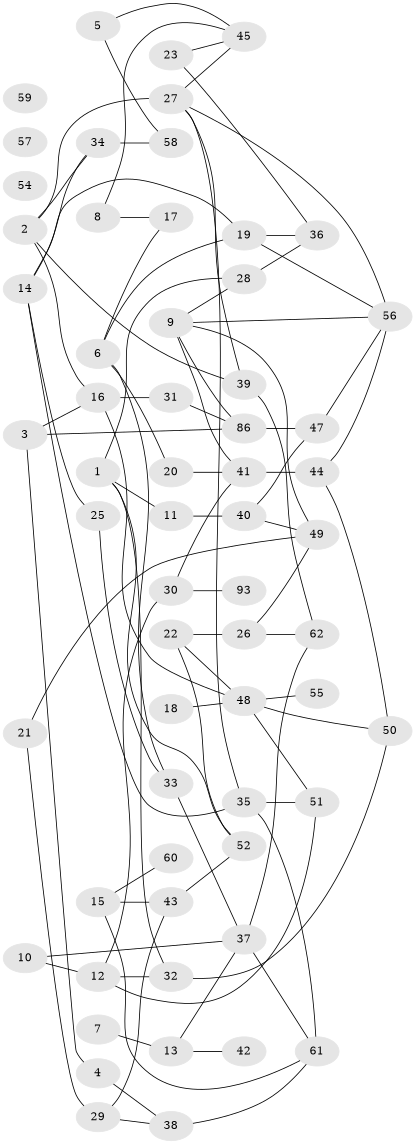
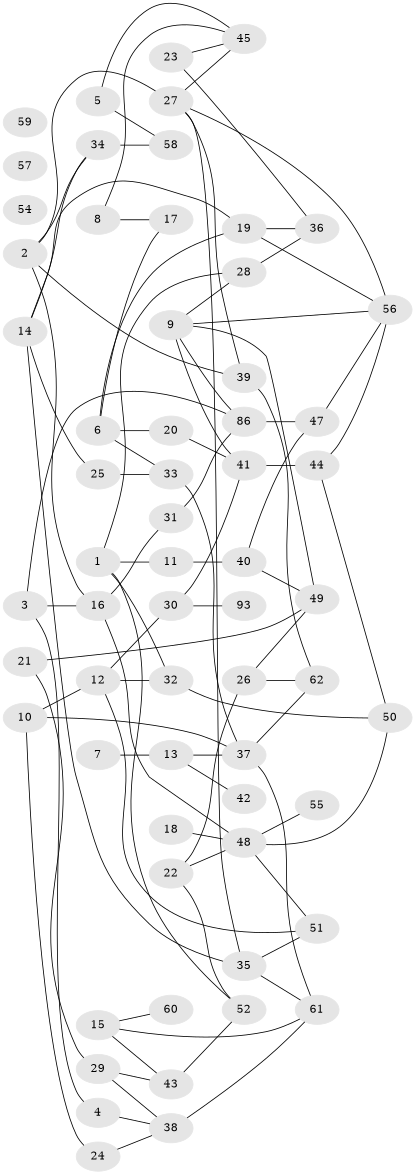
node "24": added
